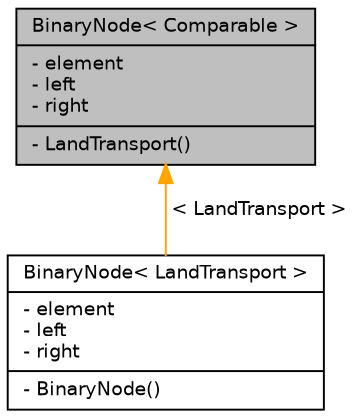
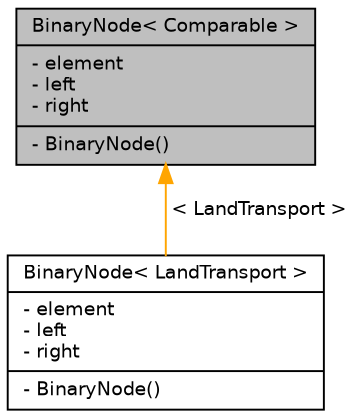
node "BinaryNode< Comparable >": text "- LandTransport()" -> "- BinaryNode()"
